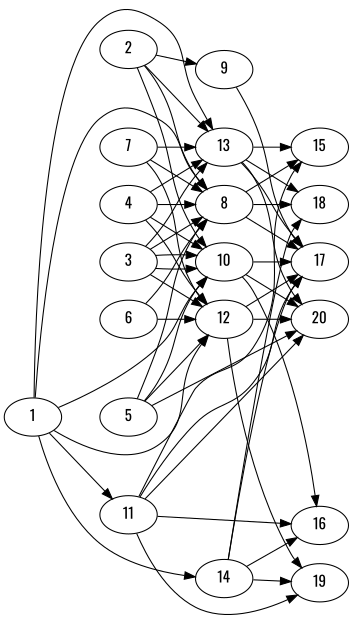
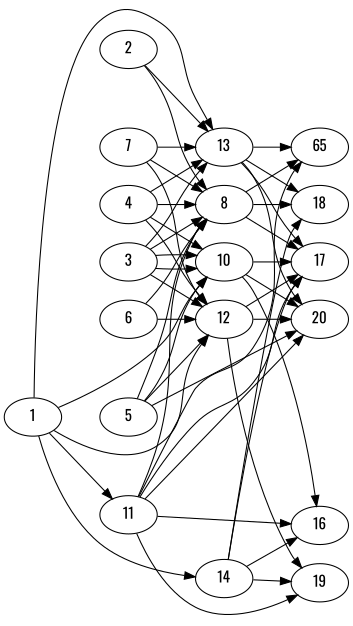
node "9": removed
node "15": label "15" -> "65"
edge "2" -> "10": removed
edge "1" -> "8": now "11" -> "8"
